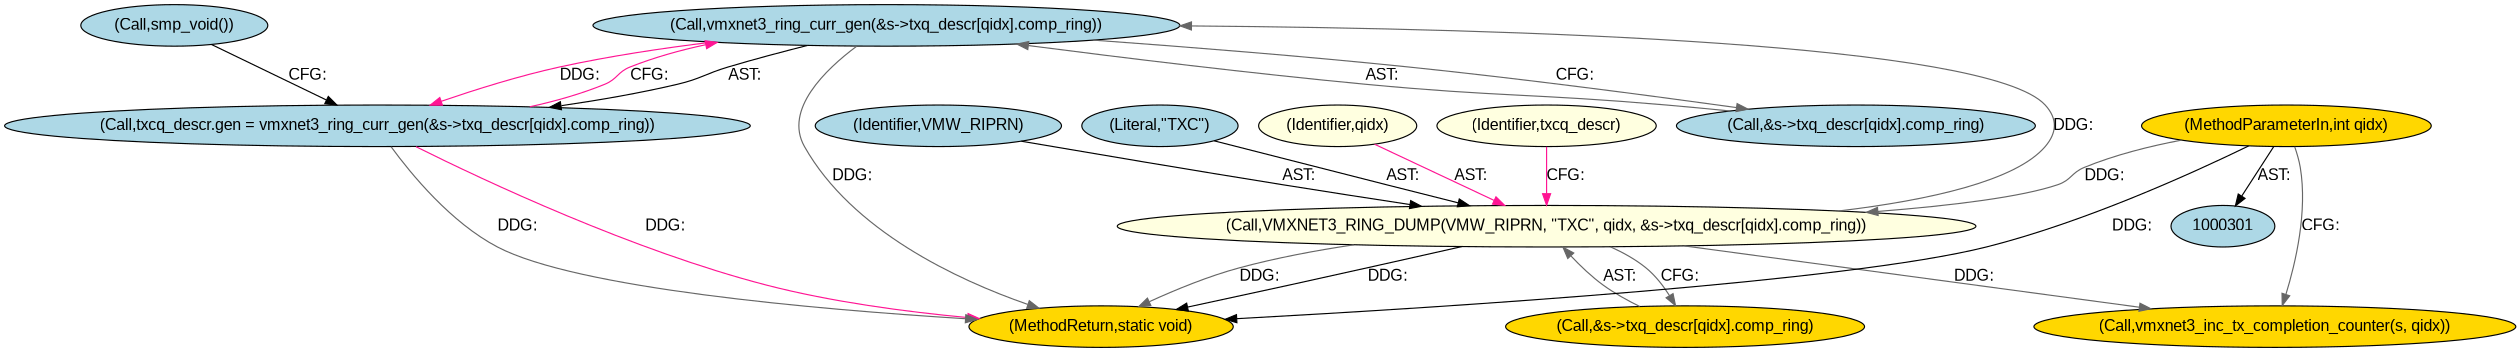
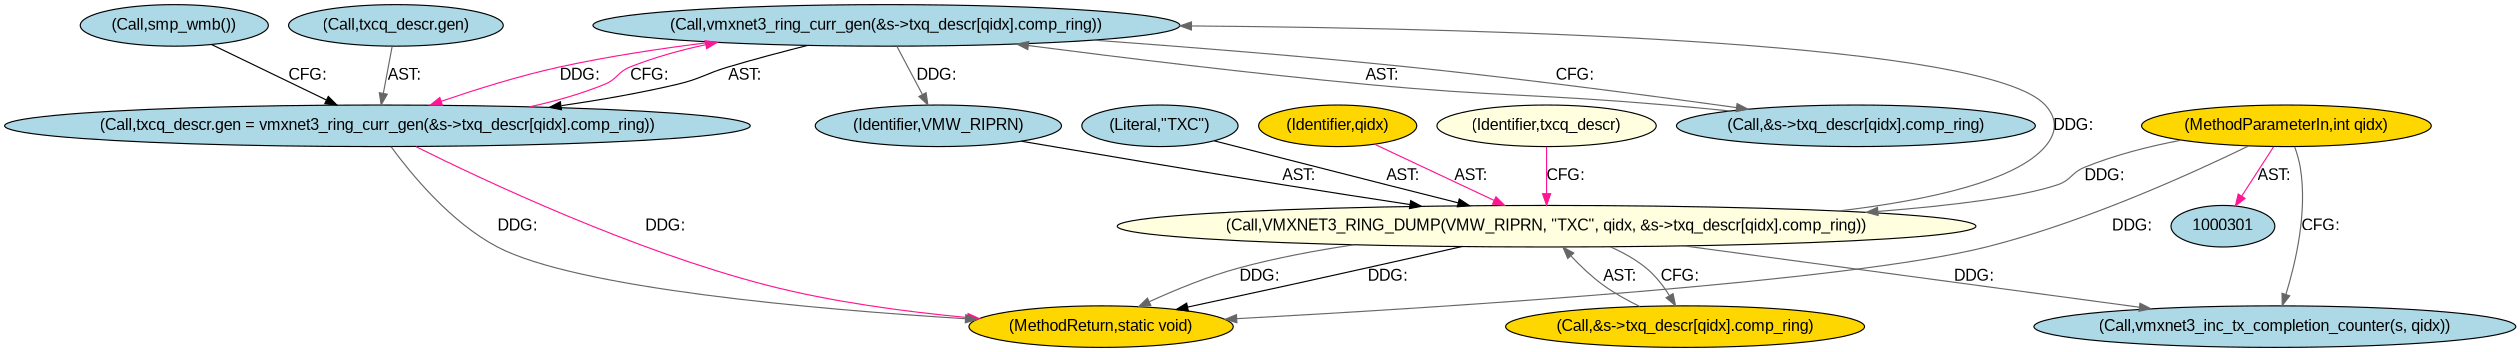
node "(Call,smp_void())": label "(Call,smp_void())" -> "(Call,smp_wmb())"
node "(Call,txcq_descr.gen)": added
node "(Identifier,qidx)": fillcolor lightyellow -> gold
edge "(MethodParameterIn,int qidx)" -> "1000301": color black -> deeppink
edge "(Call,vmxnet3_ring_curr_gen(&s->txq_descr[qidx].comp_ring))" -> "(MethodReturn,static void)": now "(Call,vmxnet3_ring_curr_gen(&s->txq_descr[qidx].comp_ring))" -> "(Identifier,VMW_RIPRN)"
edge "(MethodParameterIn,int qidx)" -> "(MethodReturn,static void)": color black -> gray40
node "(Call,vmxnet3_inc_tx_completion_counter(s, qidx))": fillcolor gold -> lightblue
